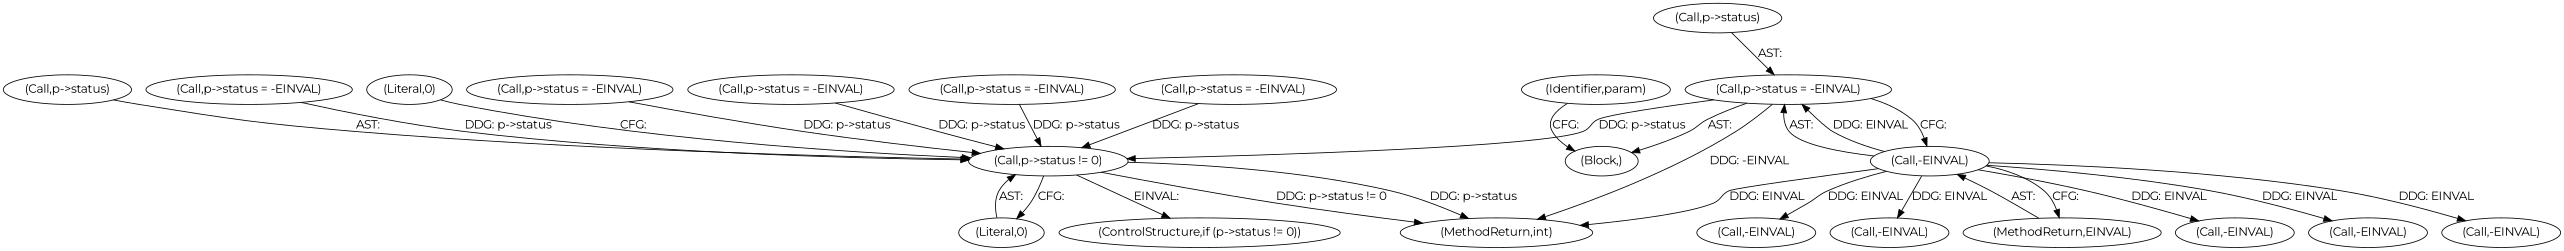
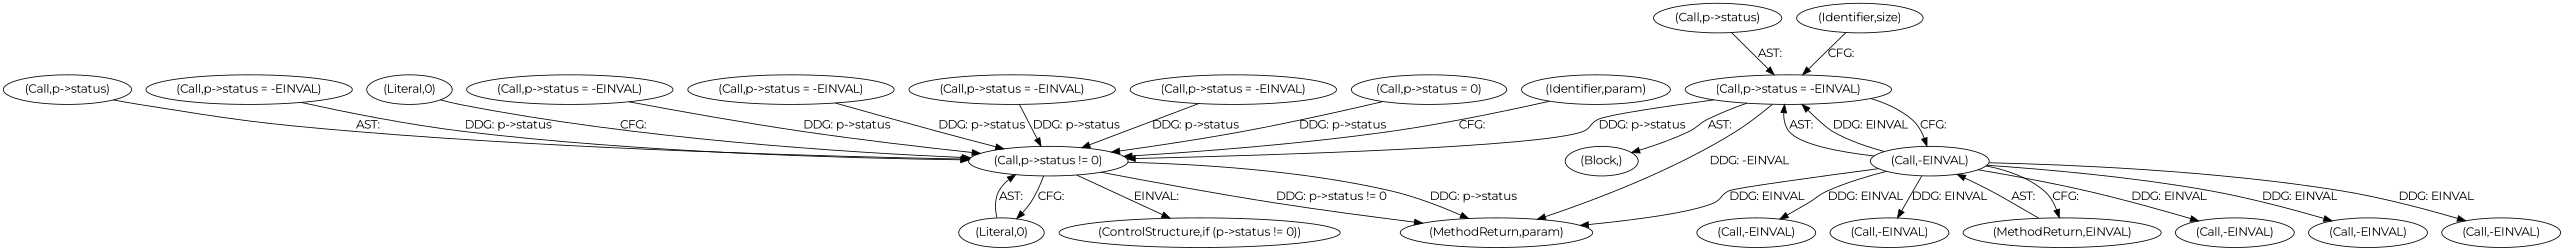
node "(Identifier,size)": added
node "(Call,p->status = 0)": added
edge "(Identifier,param)" -> "(Block,)": now "(Identifier,param)" -> "(Call,p->status != 0)"
node "(MethodReturn,int)": label "(MethodReturn,int)" -> "(MethodReturn,param)"
